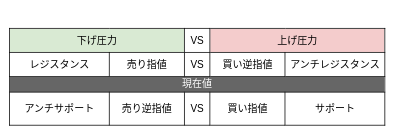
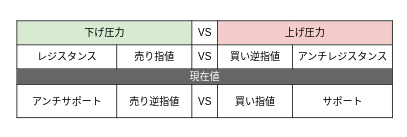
node "下げ圧力 VS 上げ圧力 レジスタンス 売り指値 VS 買い逆指値 アンチレジスタンス 現在値 アンチサポート 売り逆指値 VS 買い指値 サポート": moved (195, 75) -> (203, 68)
